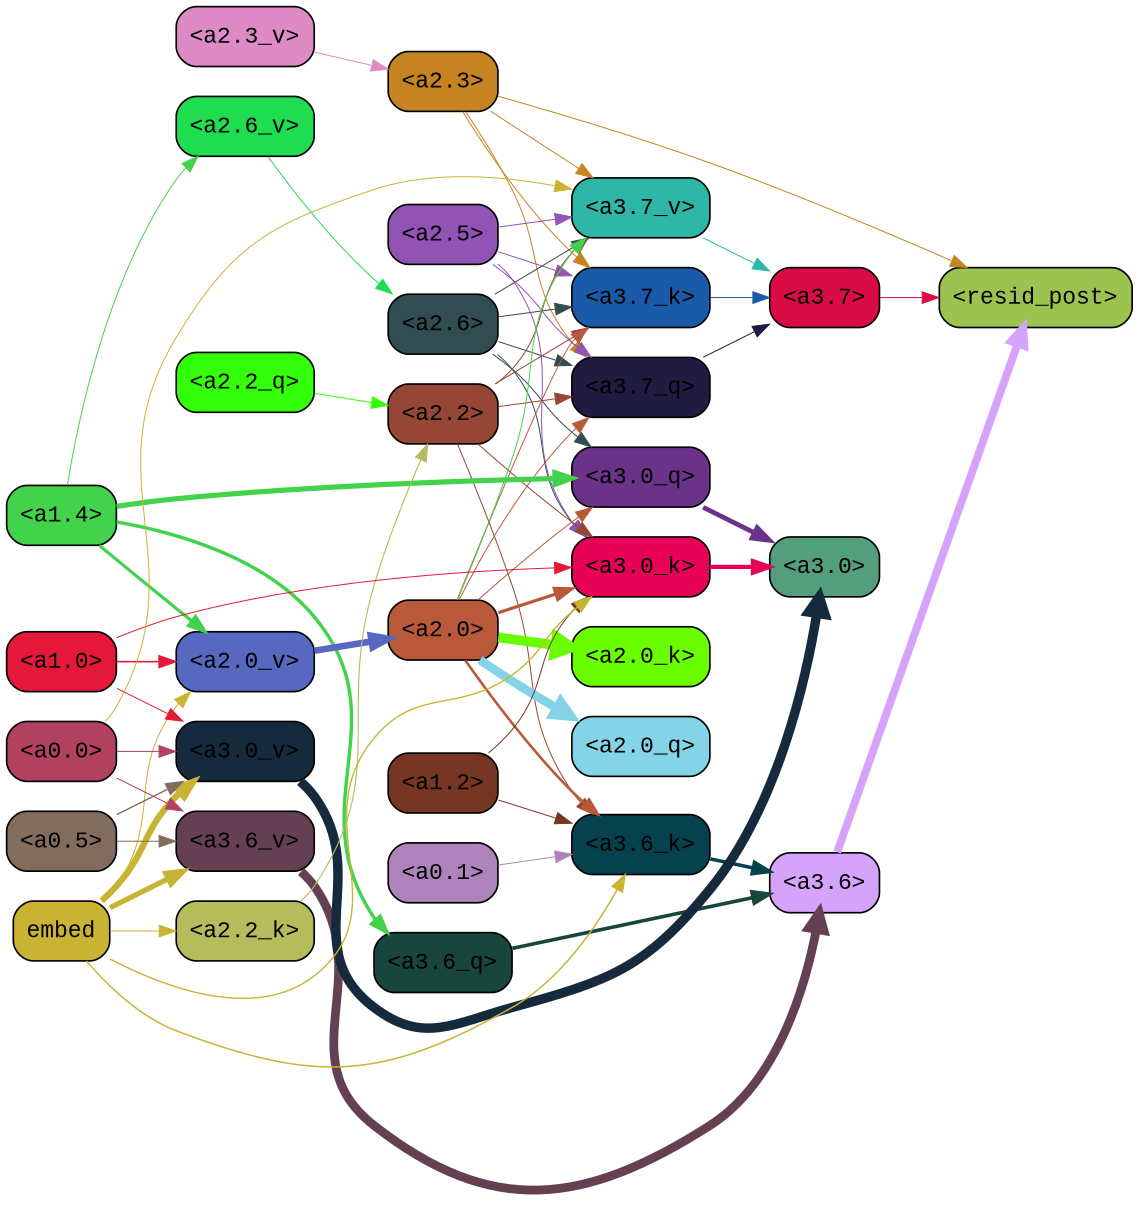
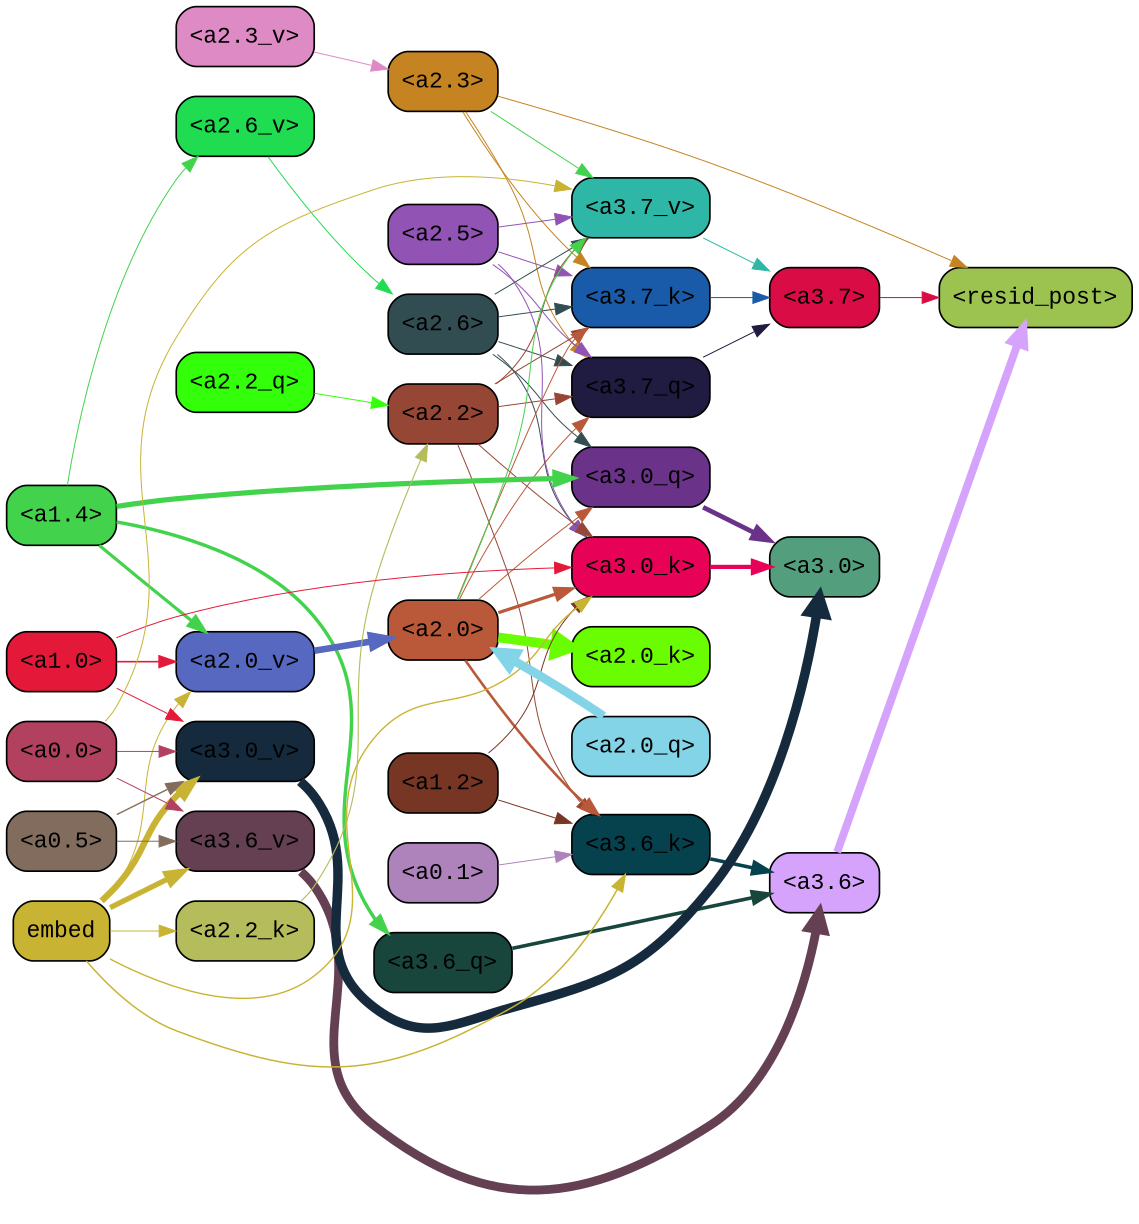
edge "<a2.3>" -> "<a3.7_v>": color #c58421 -> #43d24c
edge "<a2.0>" -> "<a2.0_q>": reversed
